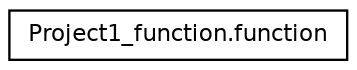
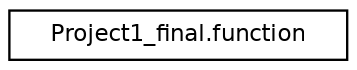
node "Project1_function.function": label "Project1_function.function" -> "Project1_final.function"
